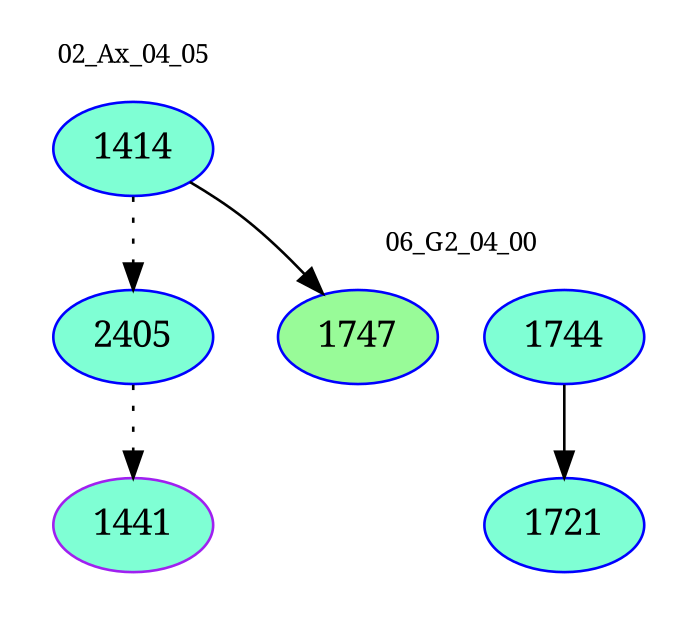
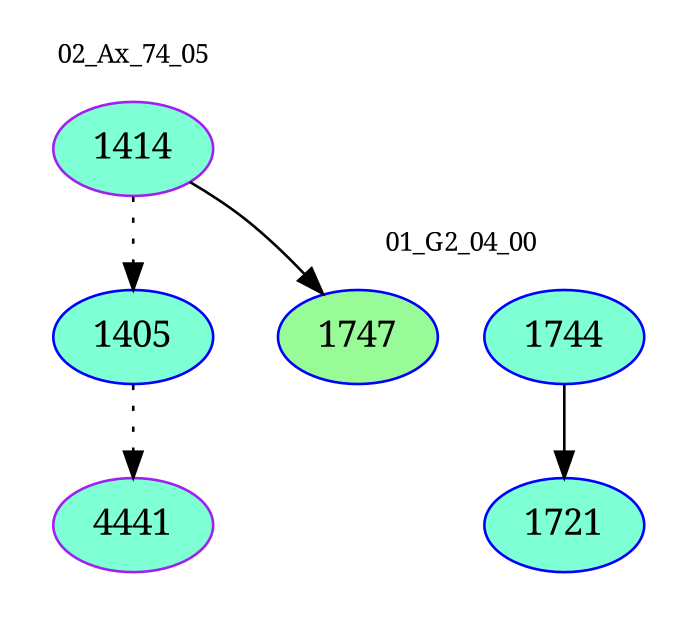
cluster "02_Ax_04_05": label "02_Ax_04_05" -> "02_Ax_74_05"
node "1414": color blue -> purple
cluster "06_G2_04_00": label "06_G2_04_00" -> "01_G2_04_00"
node "2405": label "2405" -> "1405"
node "1441": label "1441" -> "4441"
